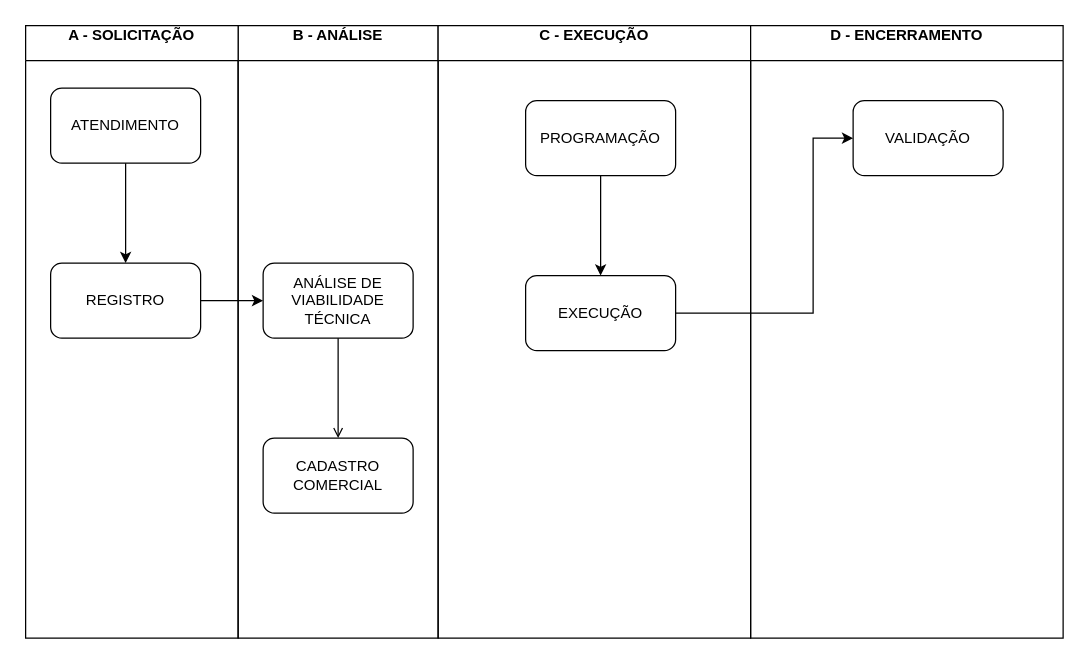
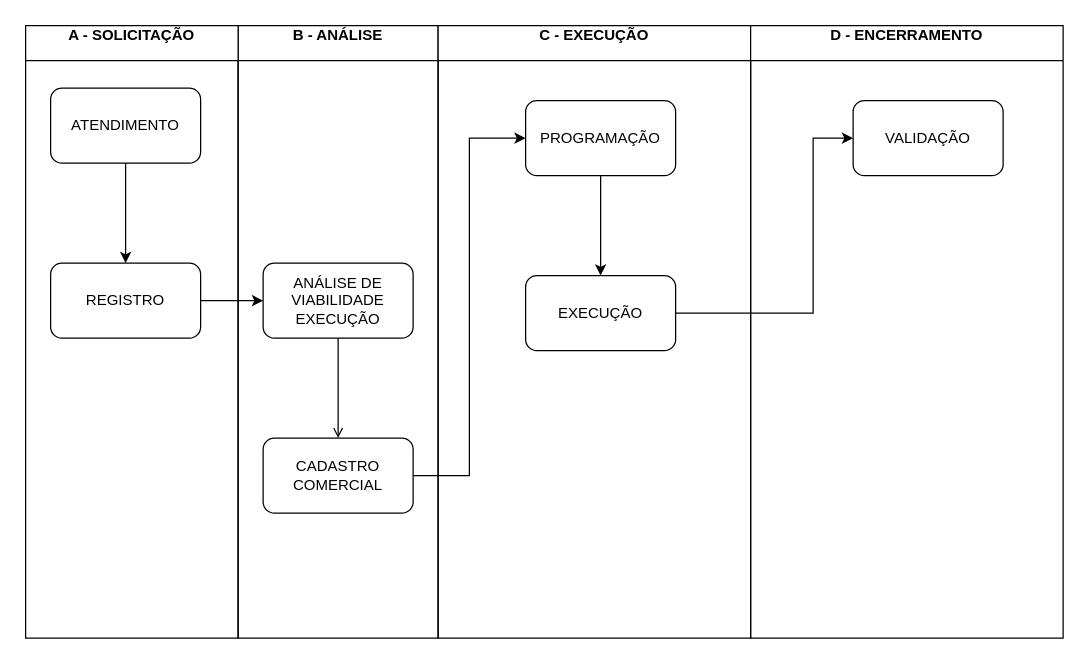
node "ANÁLISE DE VIABILIDADE TÉCNICA": label "ANÁLISE DE VIABILIDADE TÉCNICA" -> "ANÁLISE DE VIABILIDADE EXECUÇÃO"
edge "CADASTRO COMERCIAL" -> "PROGRAMAÇÃO": added
